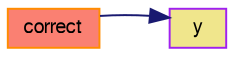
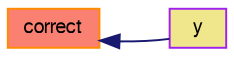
edge "correct" -> "y": reversed
